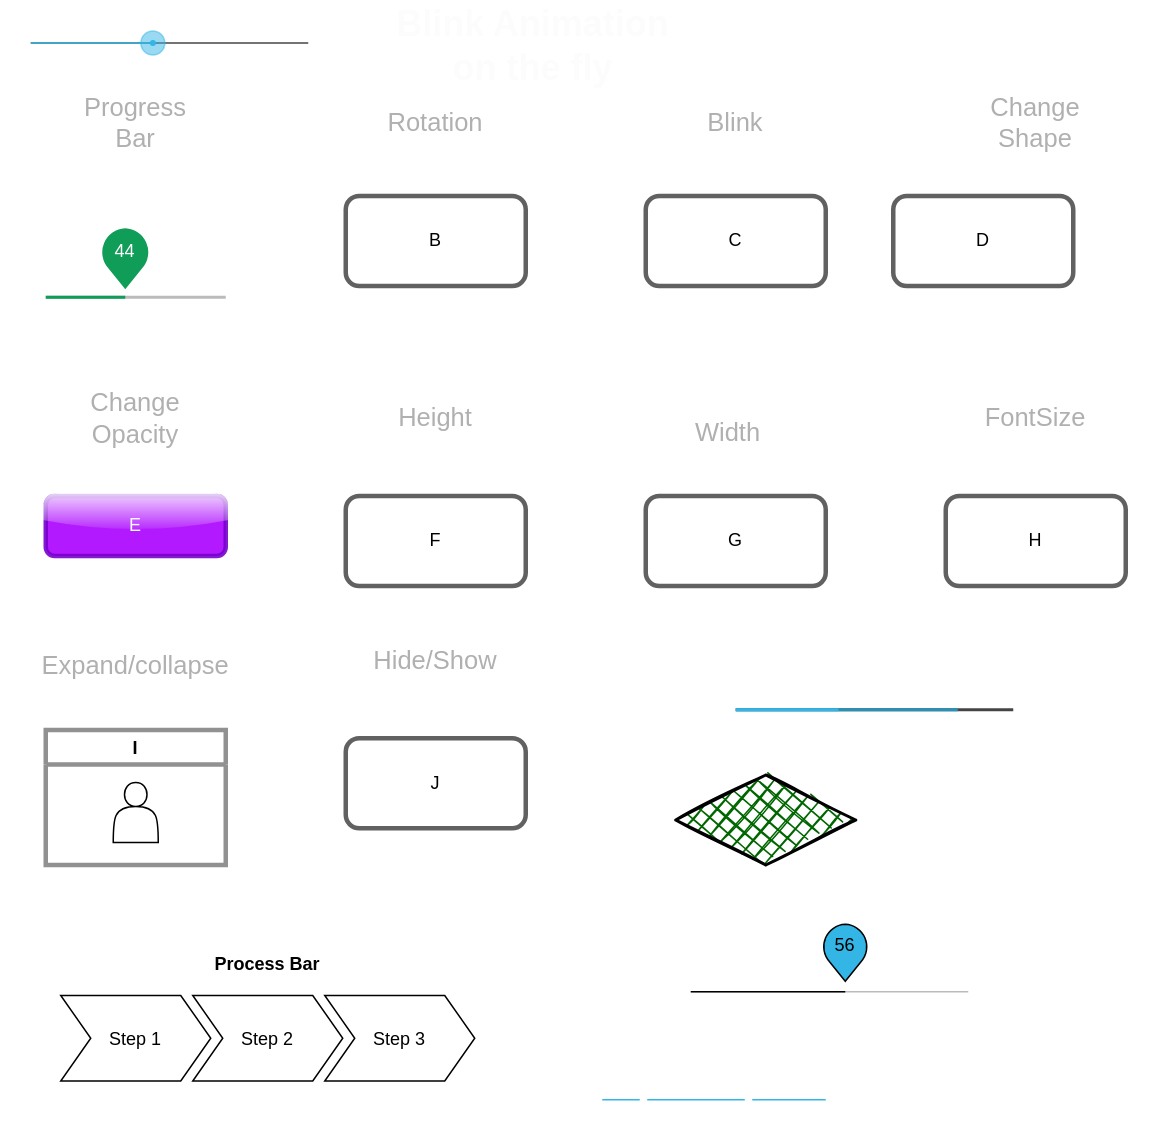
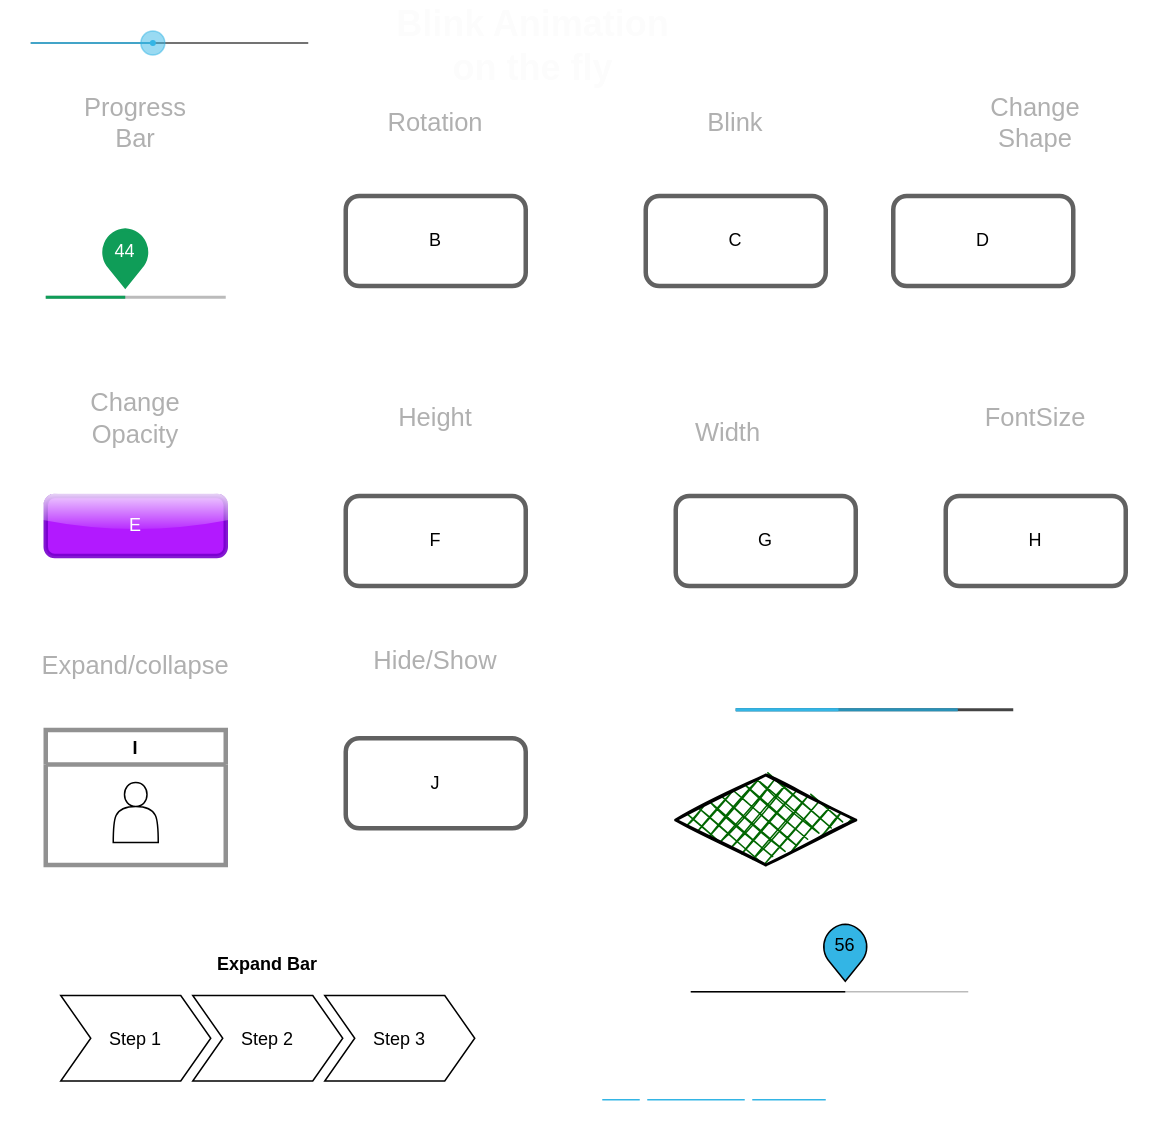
node "G": moved (736, 541) -> (766, 541)
node "Process Bar": label "Process Bar" -> "Expand Bar"
